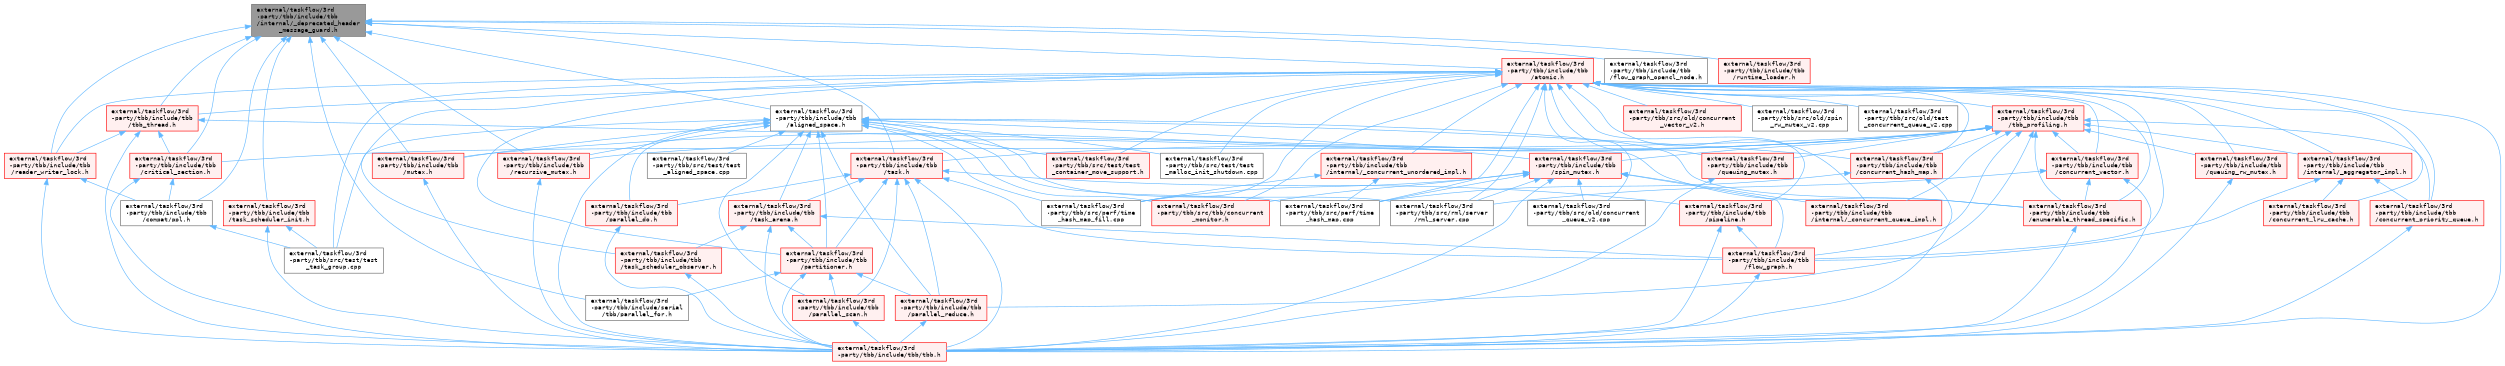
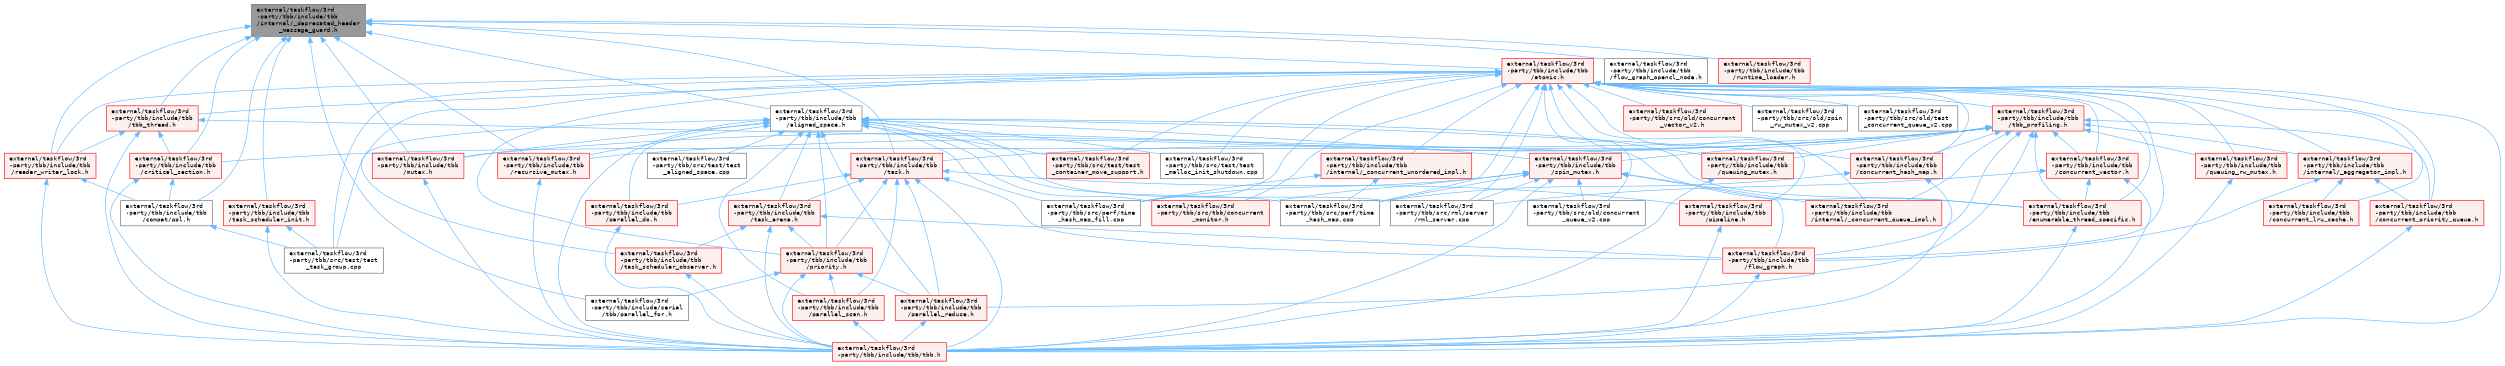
edge "external/taskflow/3rd -party/tbb/include/tbb /flow_graph.h" -> "external/taskflow/3rd -party/tbb/include/tbb /pipeline.h": removed
node "external/taskflow/3rd -party/tbb/include/tbb /partitioner.h": label "external/taskflow/3rd -party/tbb/include/tbb /partitioner.h" -> "external/taskflow/3rd -party/tbb/include/tbb /priority.h"
